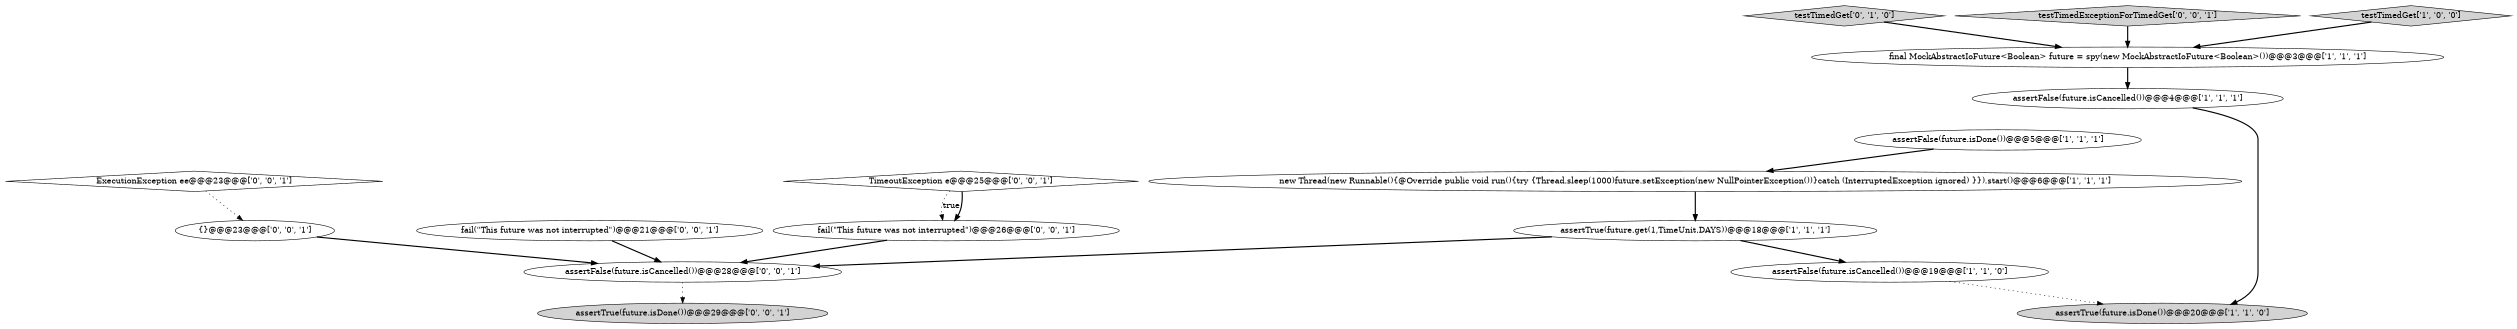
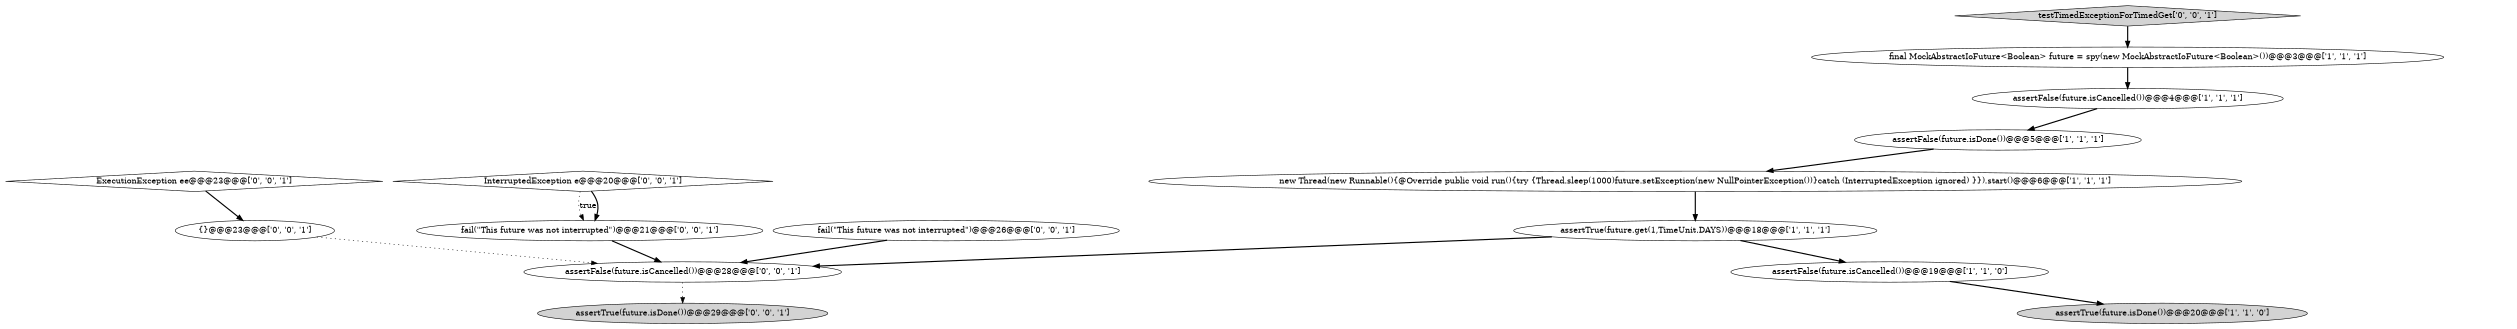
node "testTimedGet['0', '1', '0']": removed
node "testTimedGet['1', '0', '0']": removed
node "InterruptedException e@@@20@@@['0', '0', '1']": added
node "TimeoutException e@@@25@@@['0', '0', '1']": removed
edge "assertFalse(future.isCancelled())@@@4@@@['1', '1', '1']" -> "assertTrue(future.isDone())@@@20@@@['1', '1', '0']": now "assertFalse(future.isCancelled())@@@4@@@['1', '1', '1']" -> "assertFalse(future.isDone())@@@5@@@['1', '1', '1']"
edge "ExecutionException ee@@@23@@@['0', '0', '1']" -> "{}@@@23@@@['0', '0', '1']": style dotted -> bold
edge "{}@@@23@@@['0', '0', '1']" -> "assertFalse(future.isCancelled())@@@28@@@['0', '0', '1']": style bold -> dotted
edge "assertFalse(future.isCancelled())@@@19@@@['1', '1', '0']" -> "assertTrue(future.isDone())@@@20@@@['1', '1', '0']": style dotted -> bold
